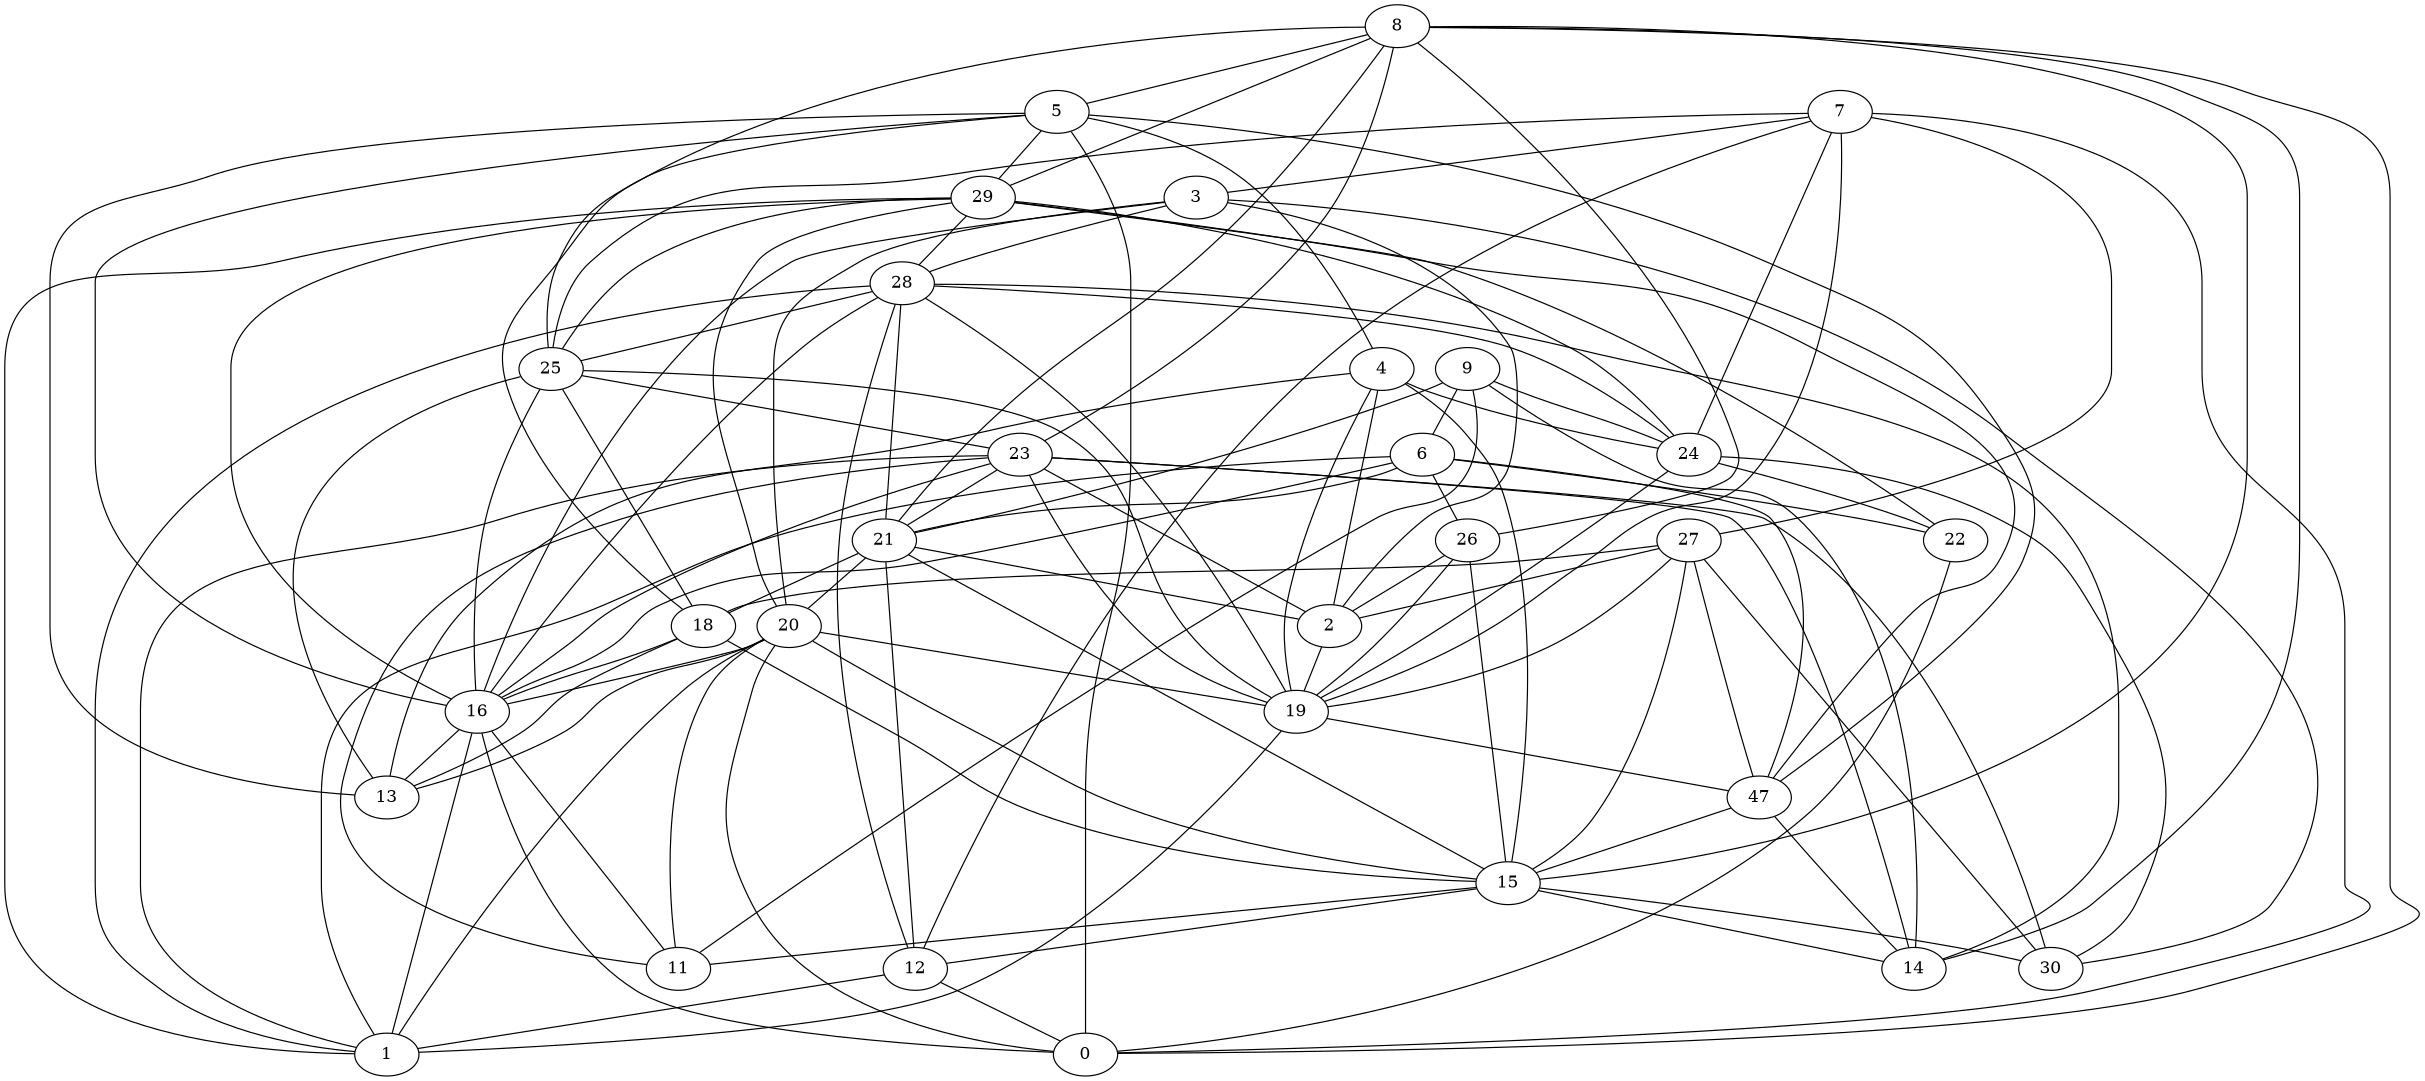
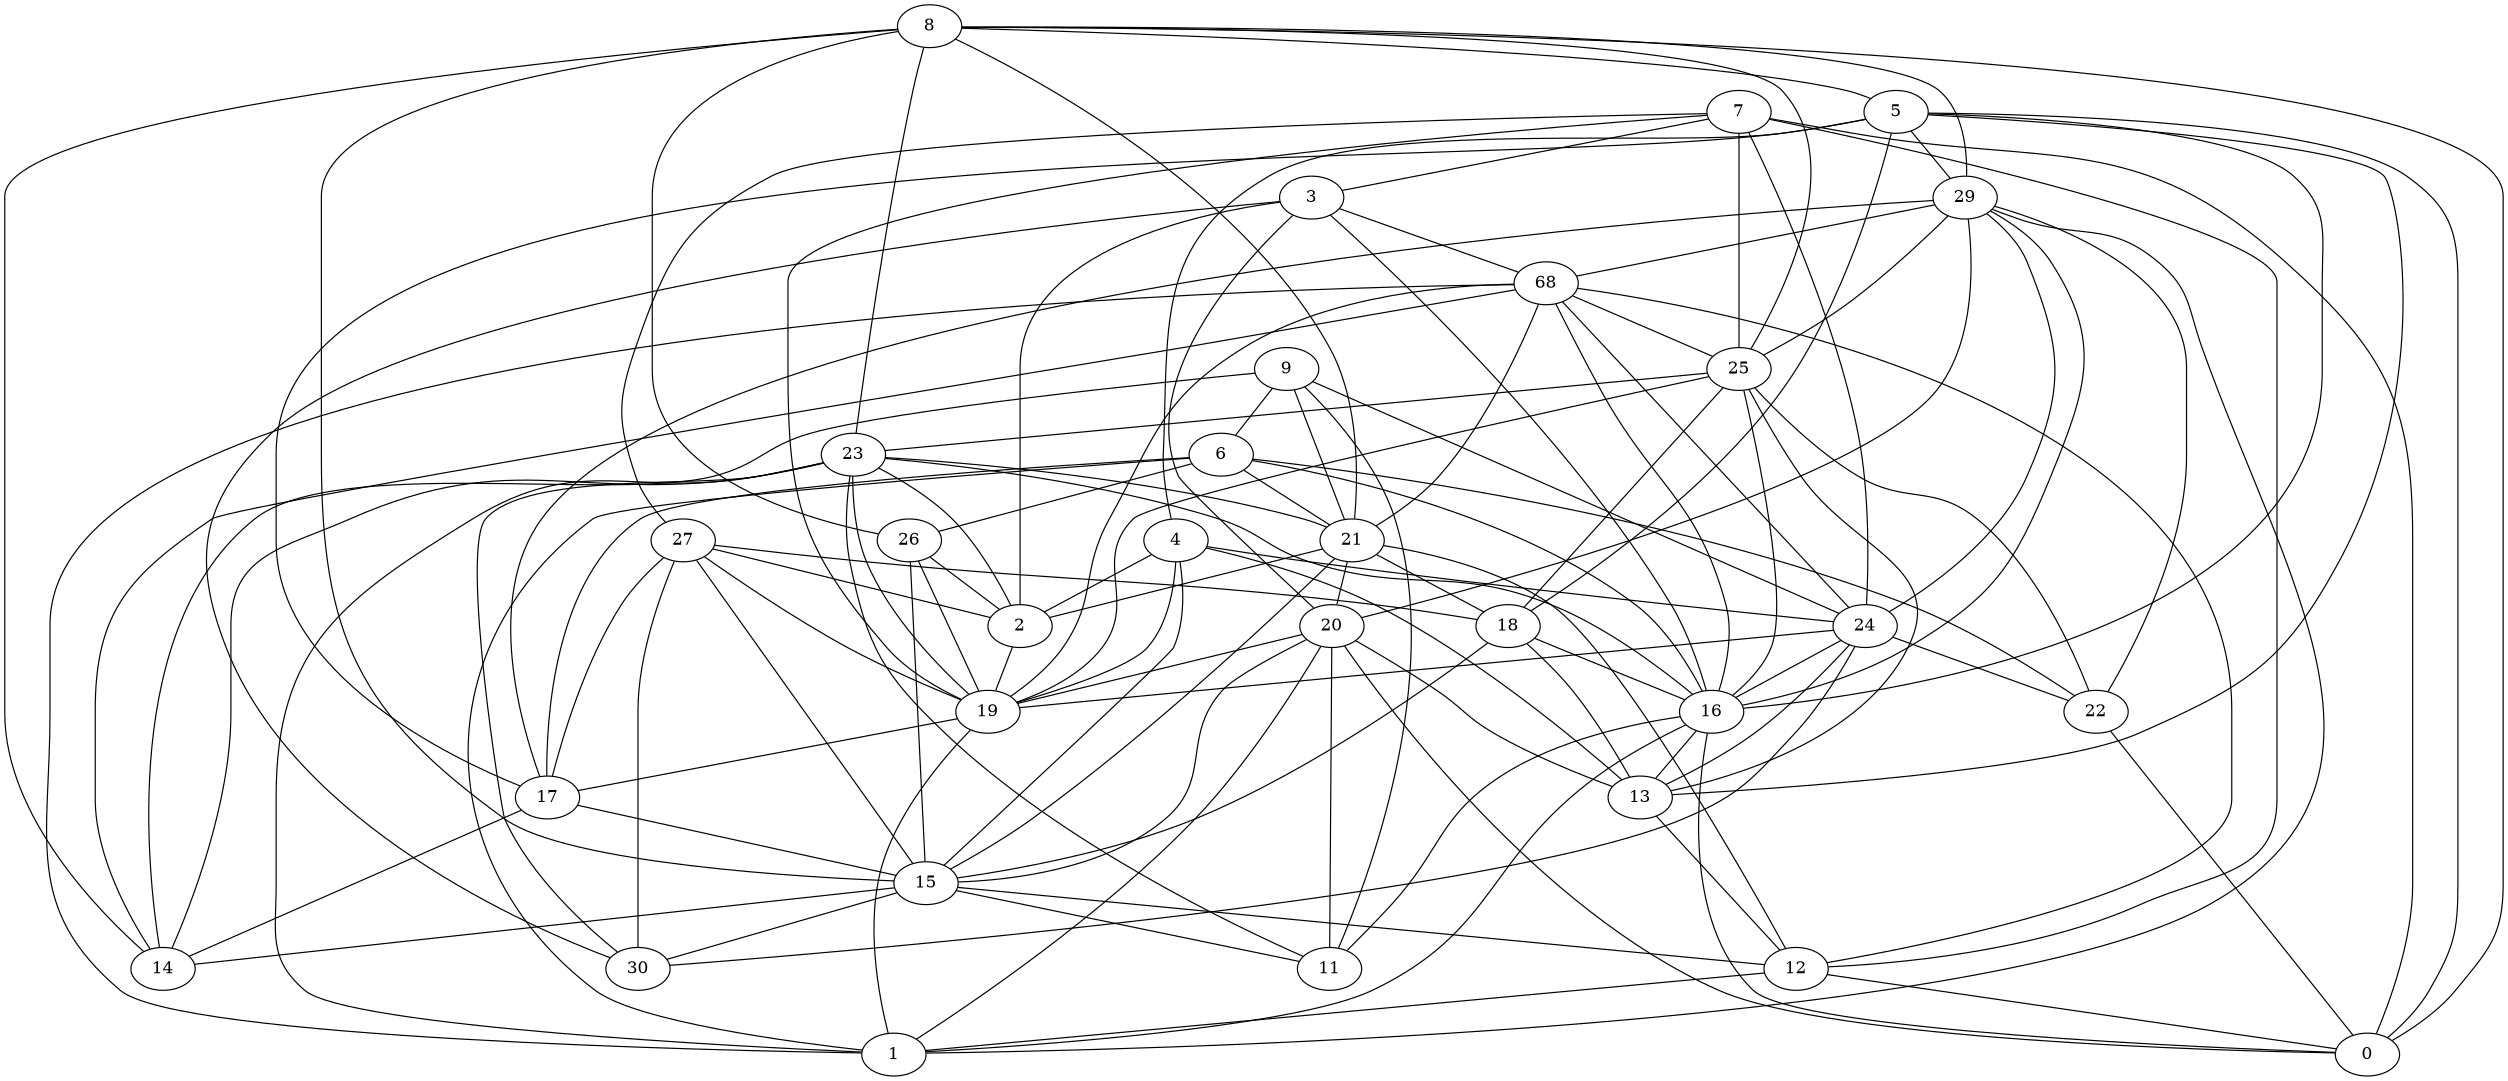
node "28": label "28" -> "68"
edge "25" -- "22": added
edge "20" -- "16": now "24" -- "16"
edge "24" -- "13": added
node "47": label "47" -> "17"
edge "13" -- "12": added
